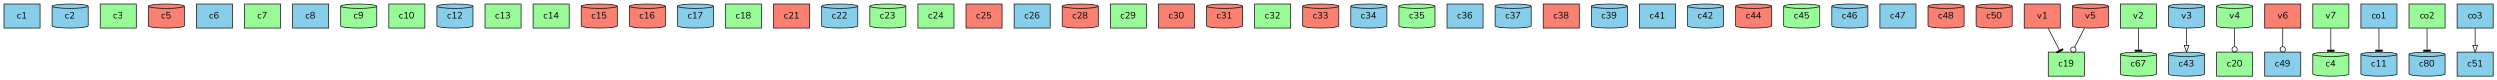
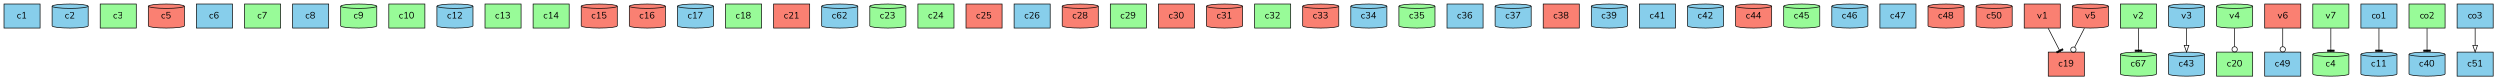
node "c22": label "c22" -> "c62"
node "c19": fillcolor palegreen -> salmon
node "c80": label "c80" -> "c40"
